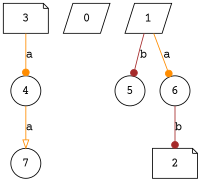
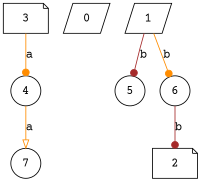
edge "1" -> "6": label "a" -> "b"
